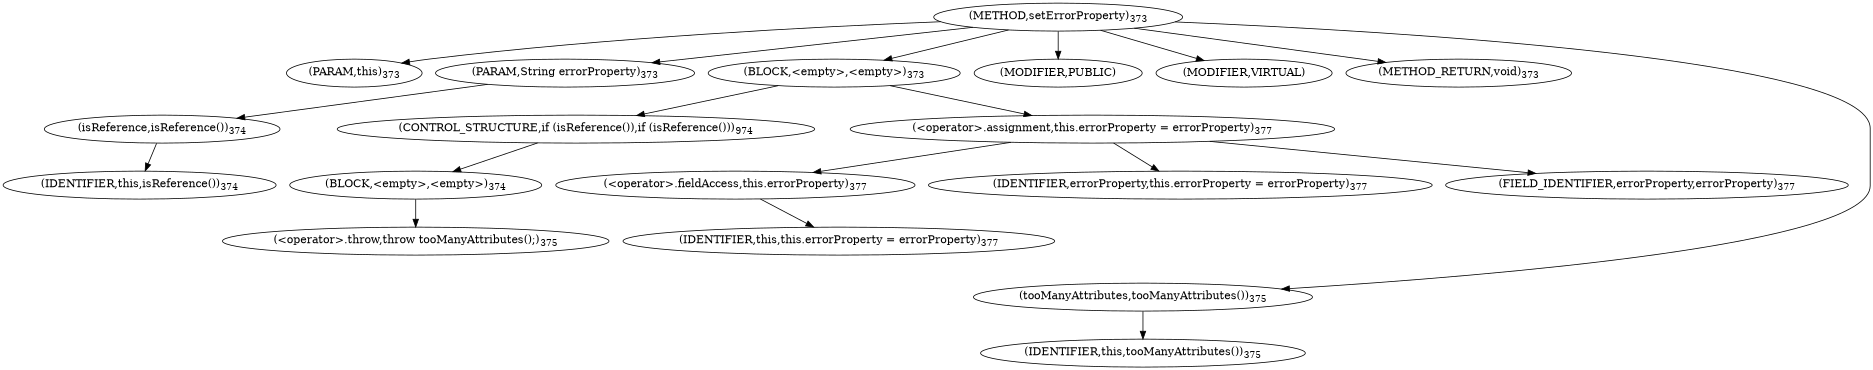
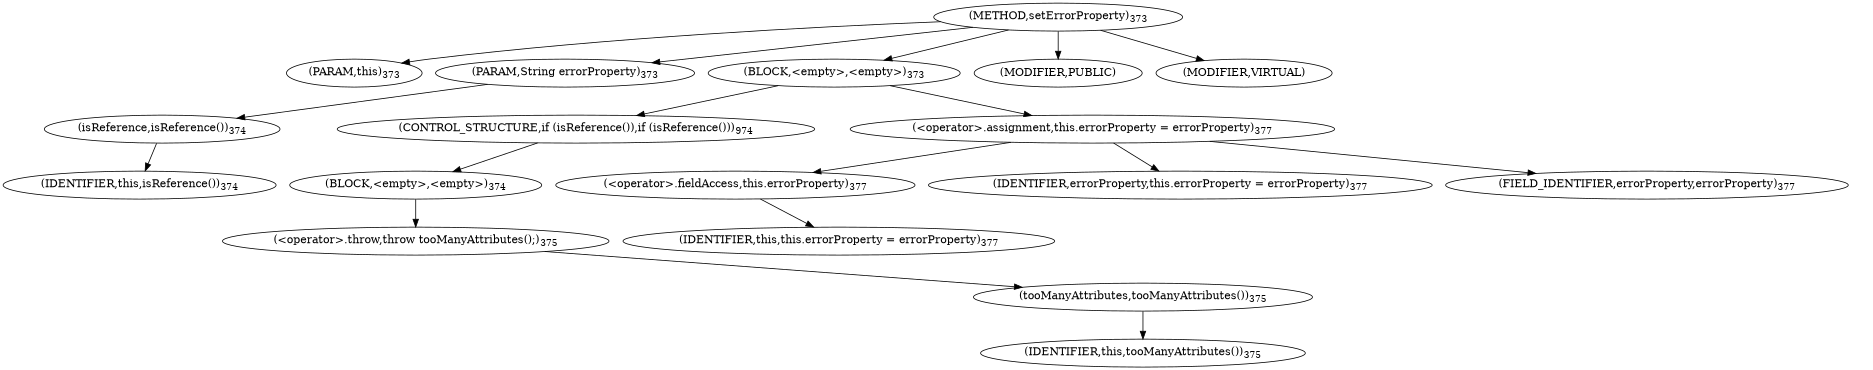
node "(METHOD_RETURN,void)": removed
edge "(METHOD,setErrorProperty)" -> "(tooManyAttributes,tooManyAttributes())": now "(<operator>.throw,throw tooManyAttributes();)" -> "(tooManyAttributes,tooManyAttributes())"
